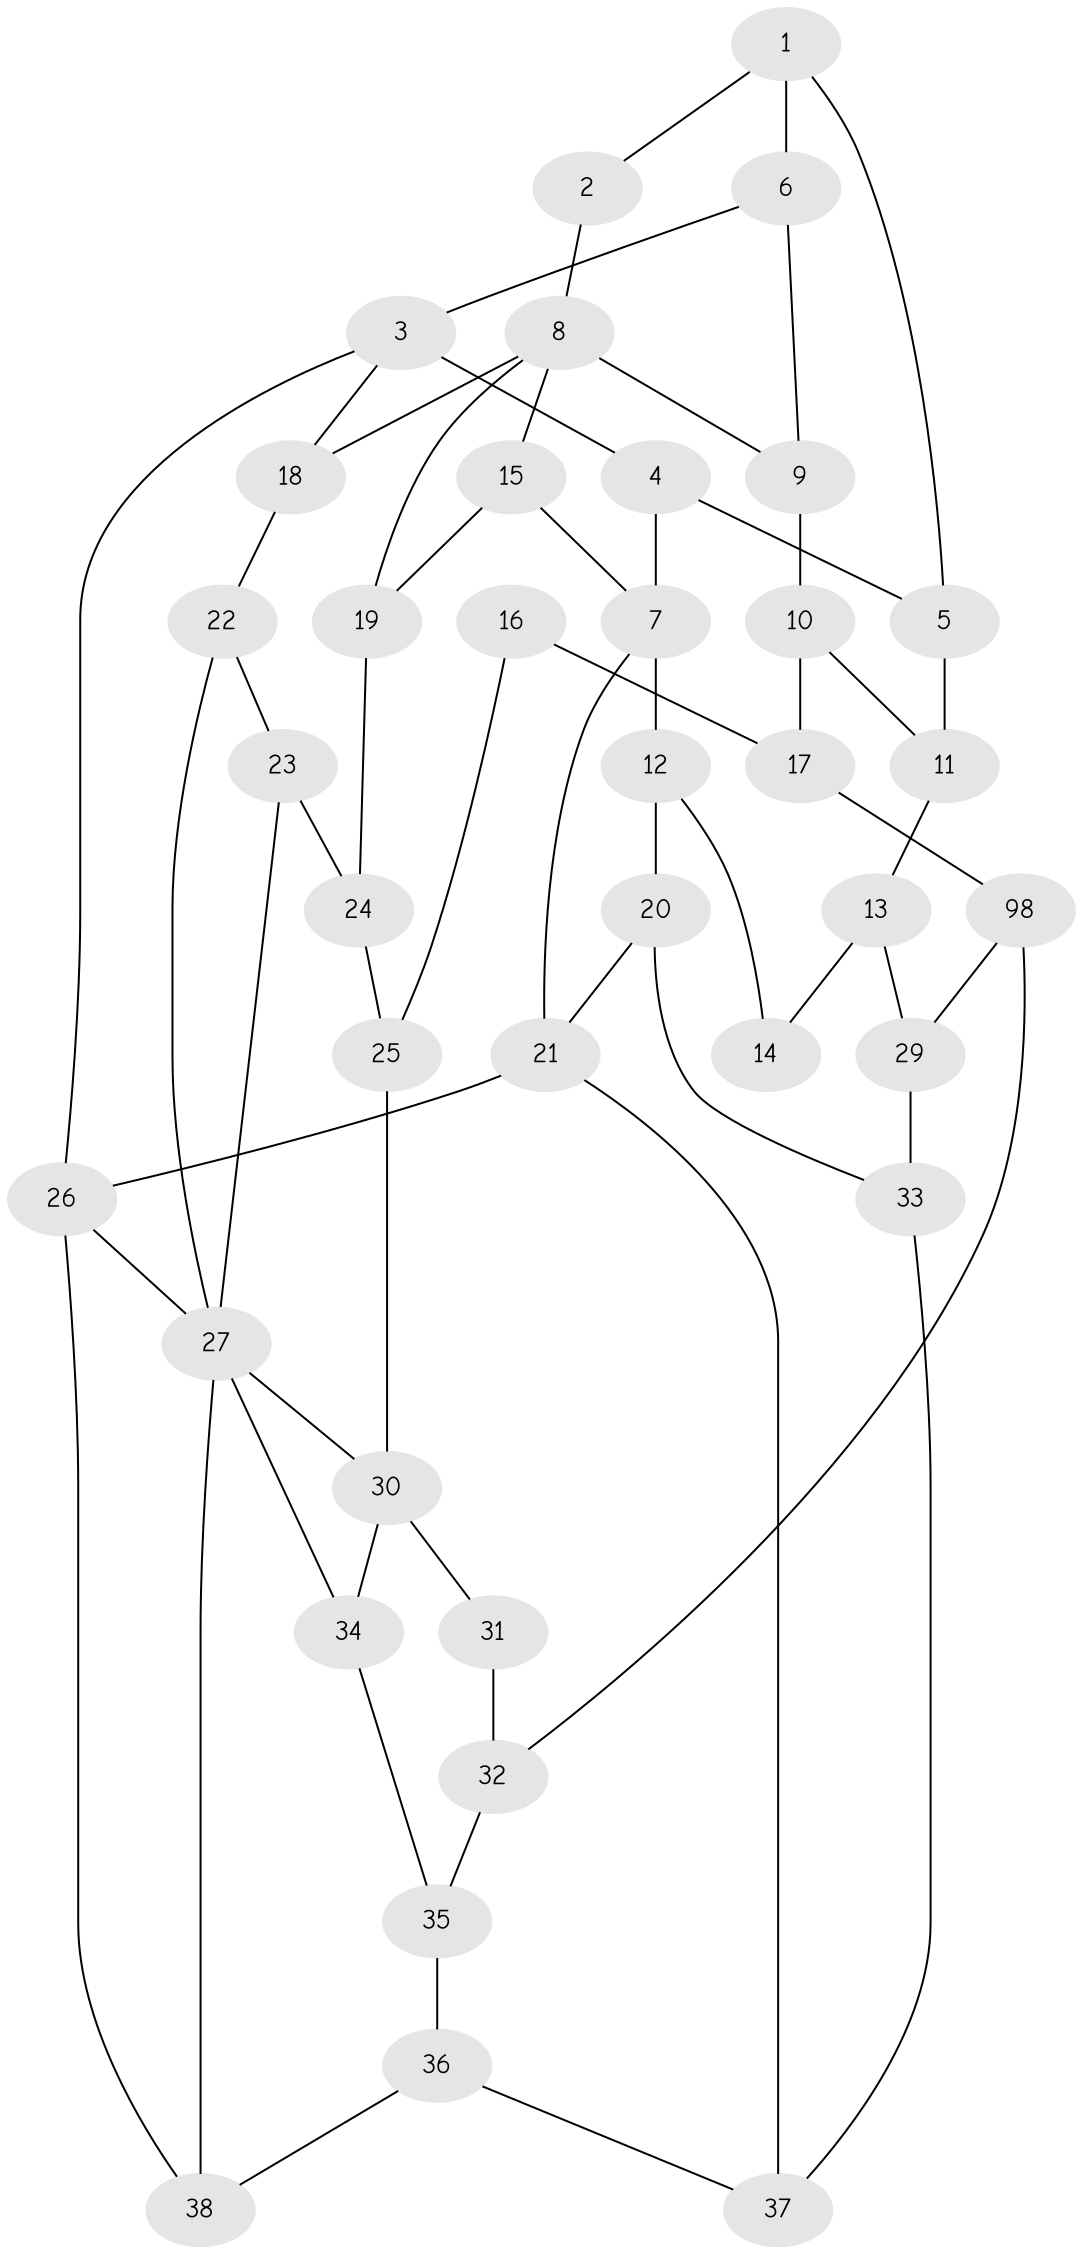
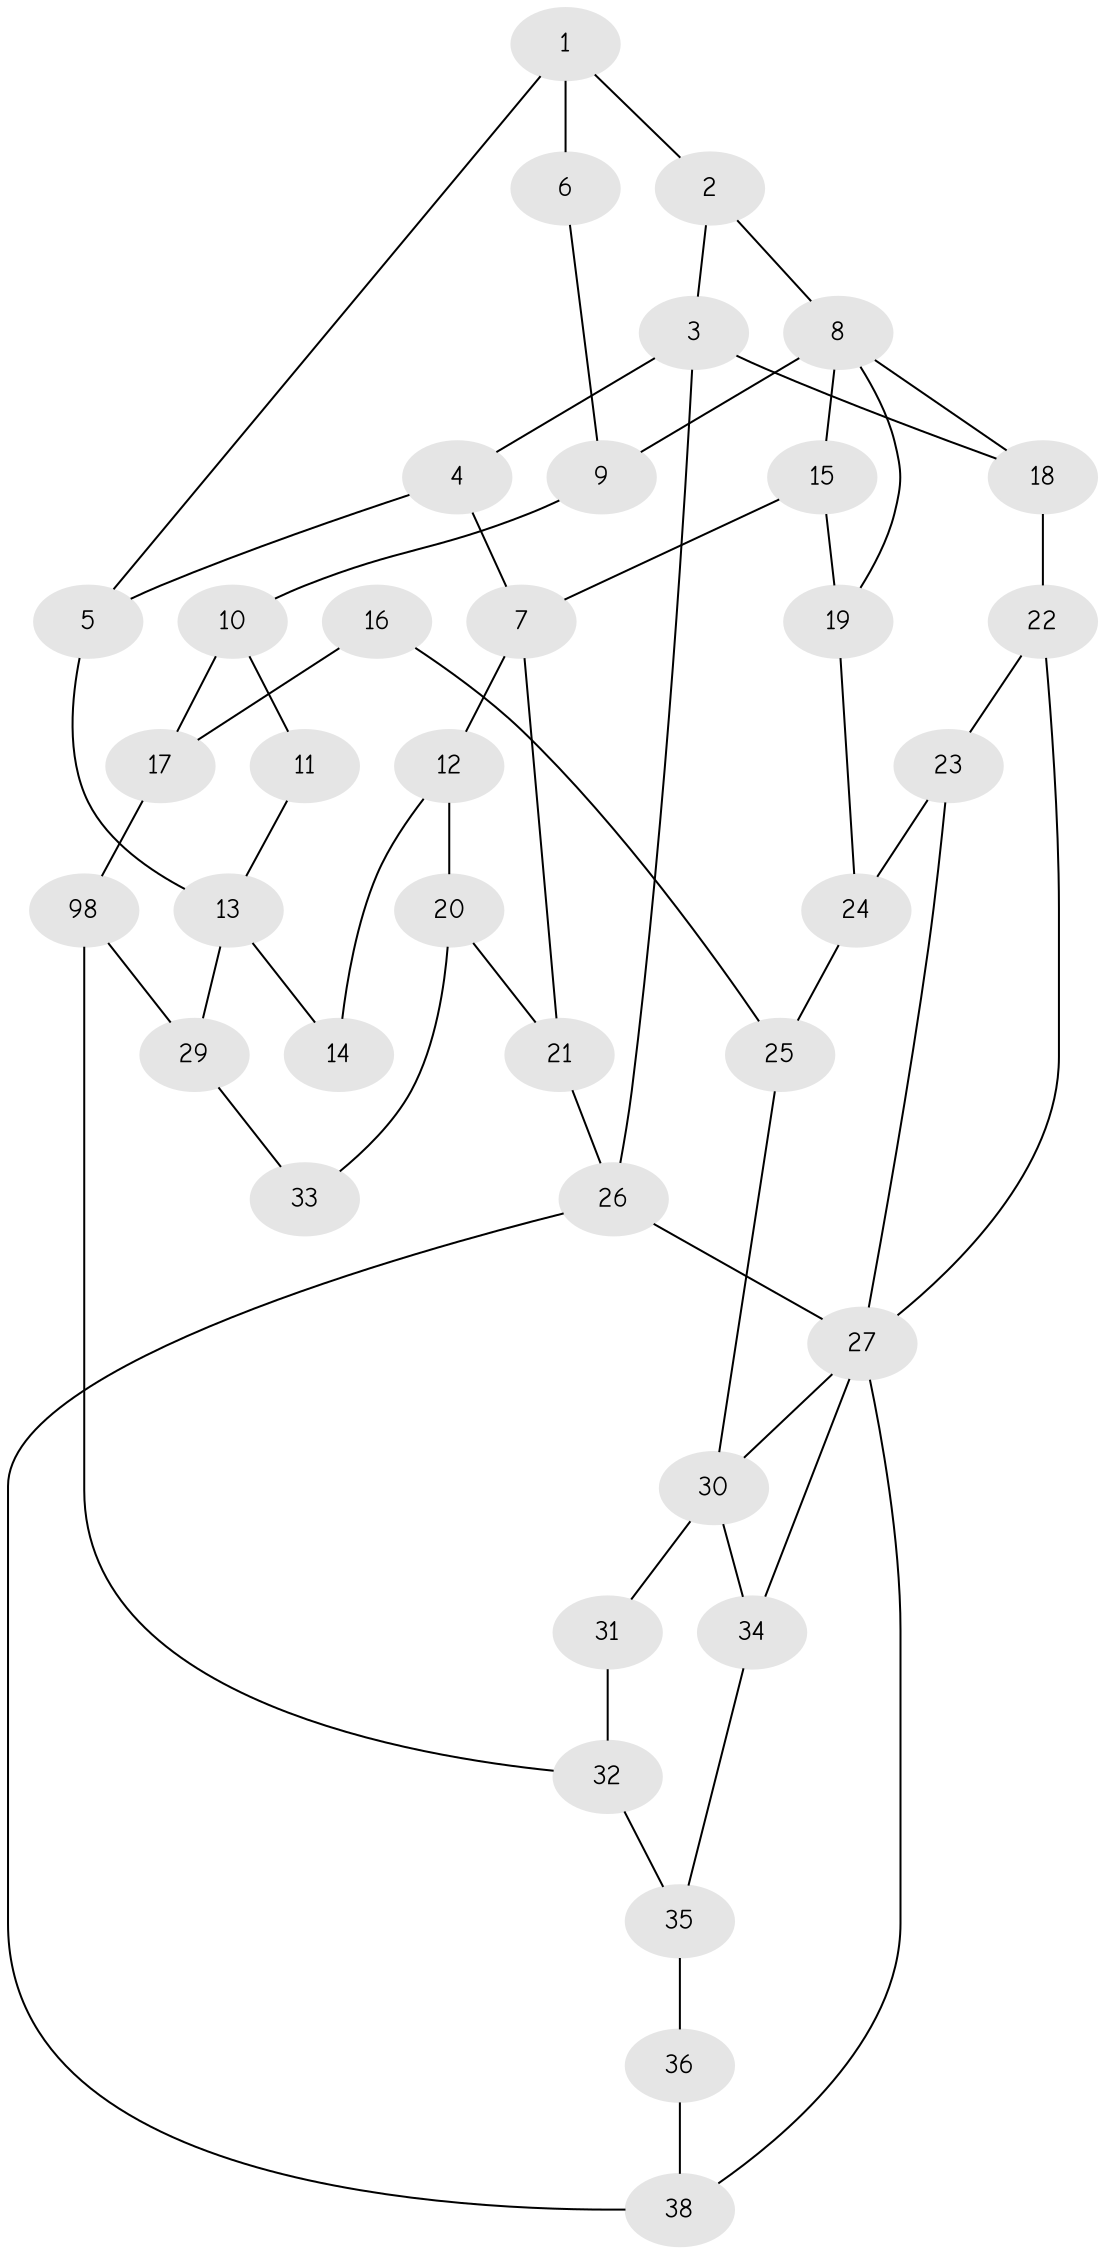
edge "6" -- "3": now "2" -- "3"
edge "5" -- "11": now "5" -- "13"
node "37": removed
